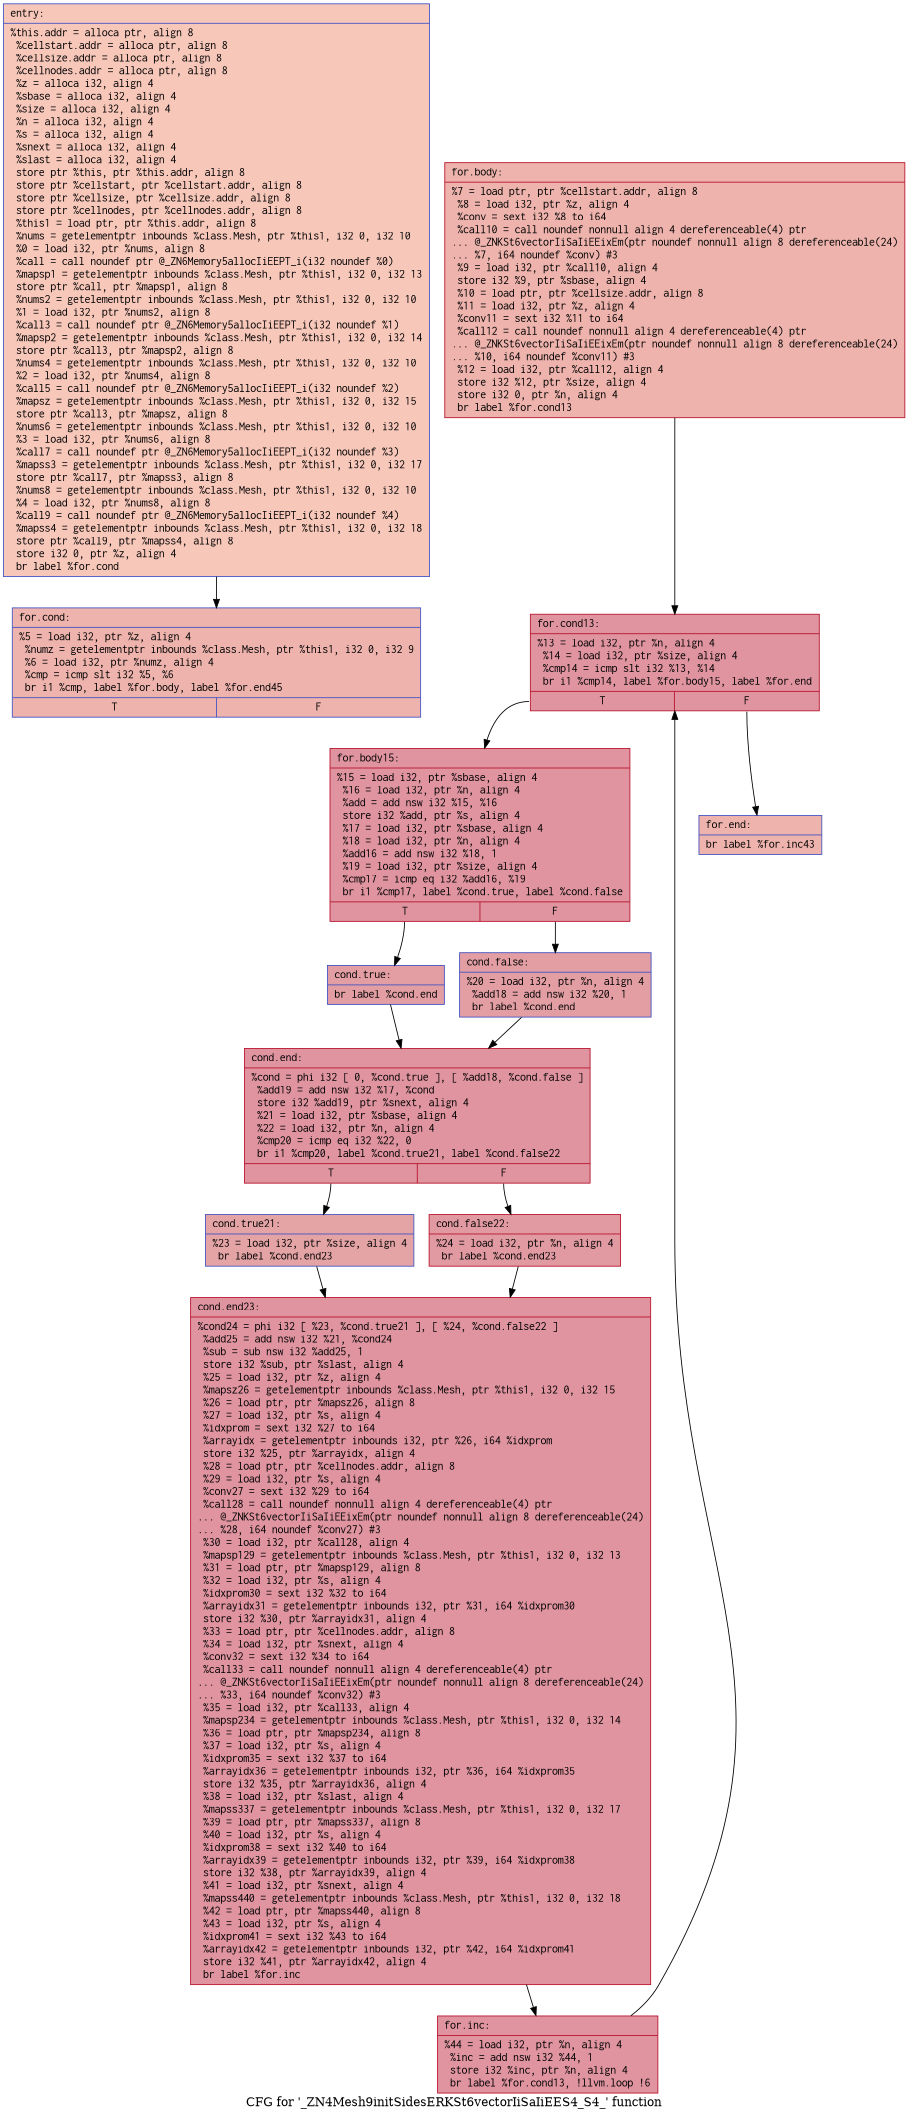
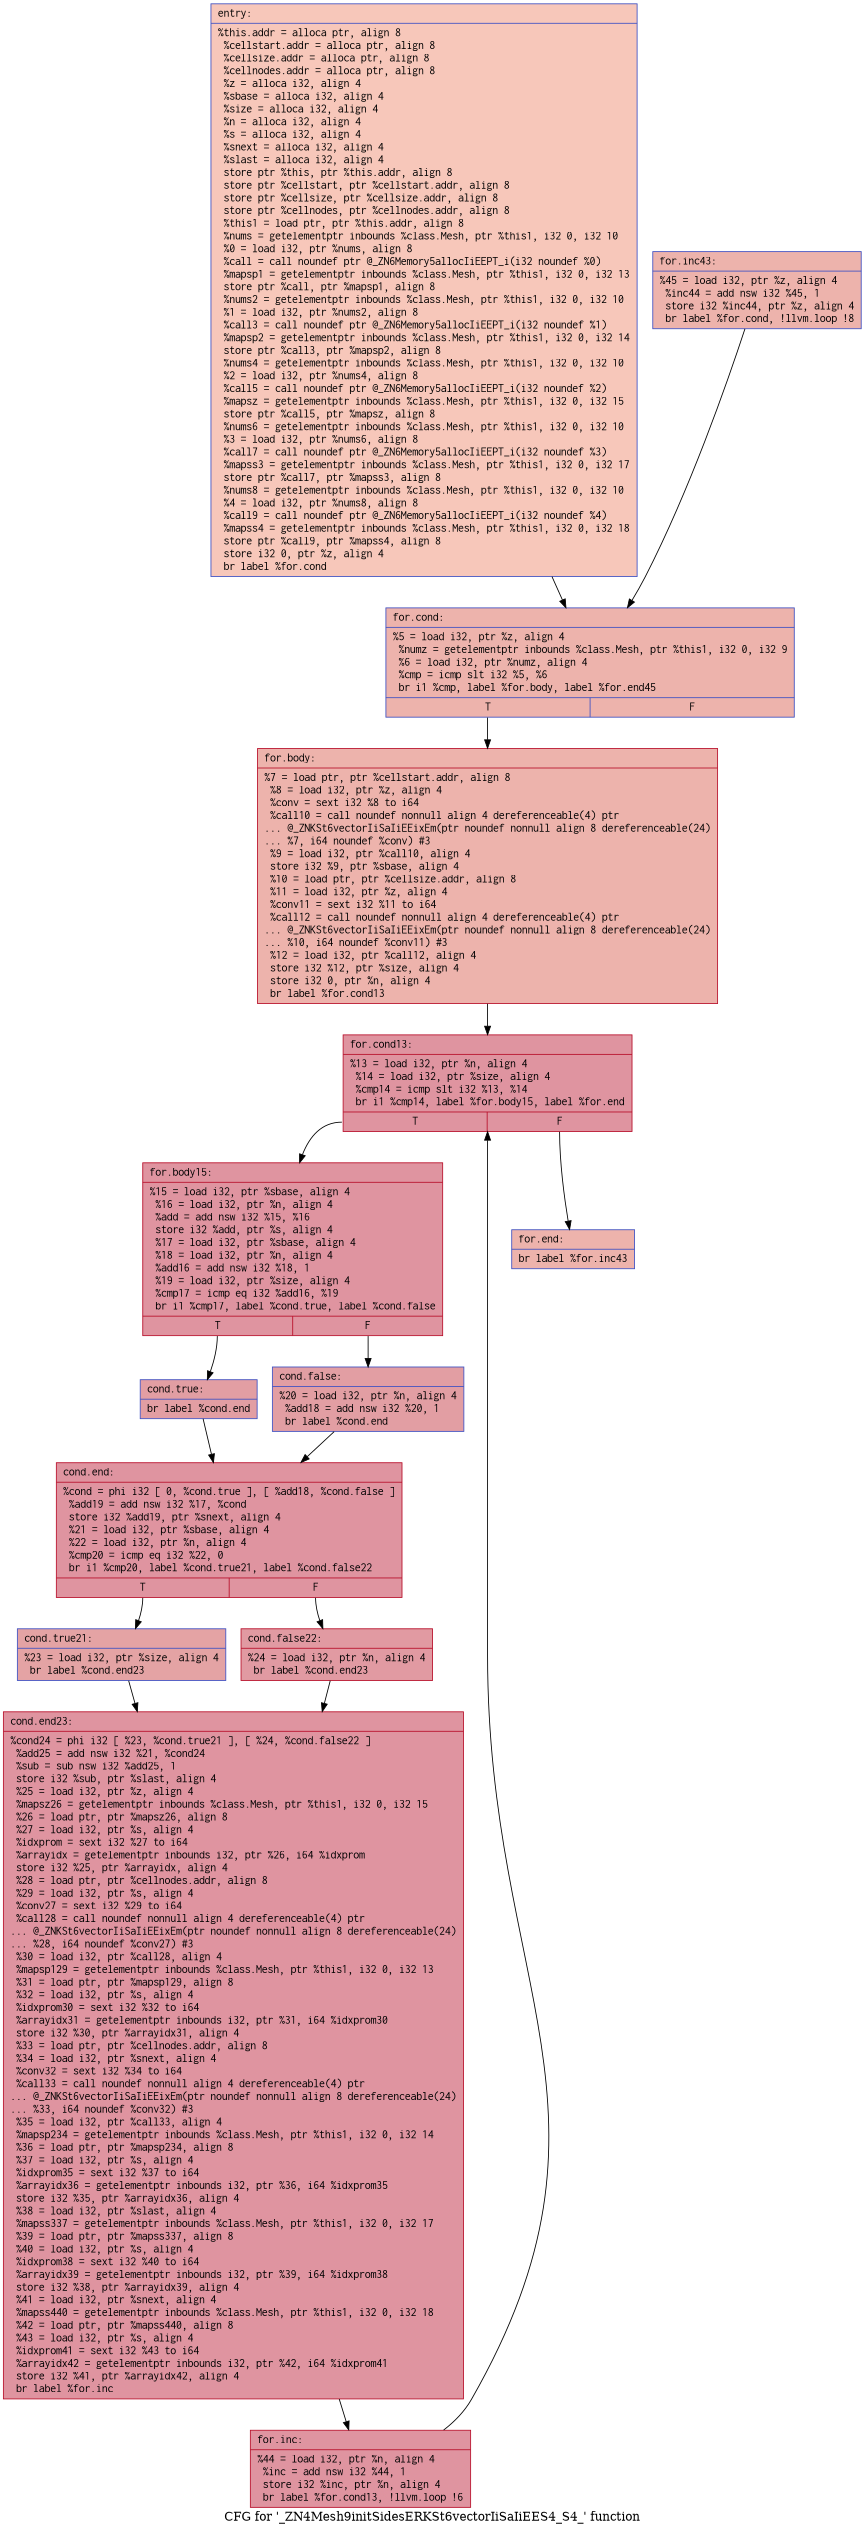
node "for.inc43:": added
node "entry:": text "store ptr %call3, ptr %mapsz, align 8" -> "store ptr %call5, ptr %mapsz, align 8"
edge "for.cond:" -> "for.body:": added
